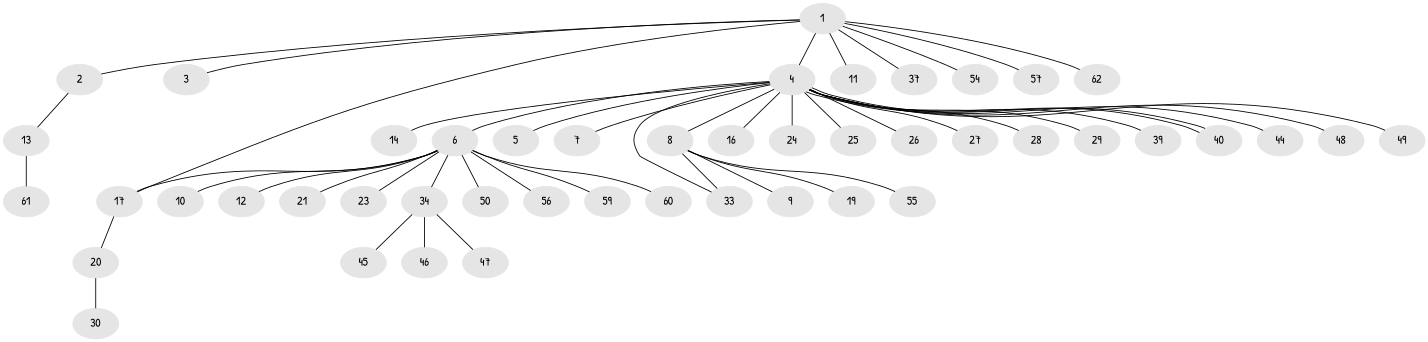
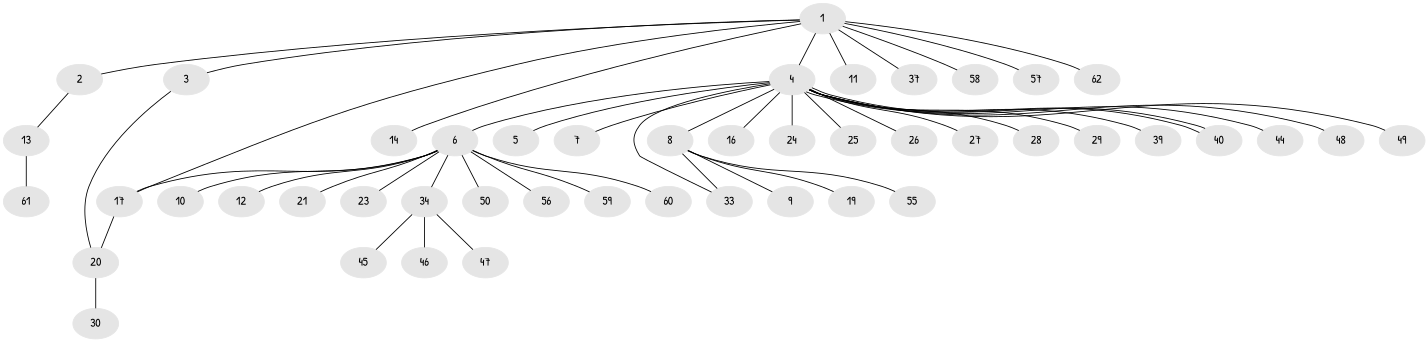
node "54": label "54" -> "58"
edge "4" -- "14": now "1" -- "14"
edge "3" -- "20": added
